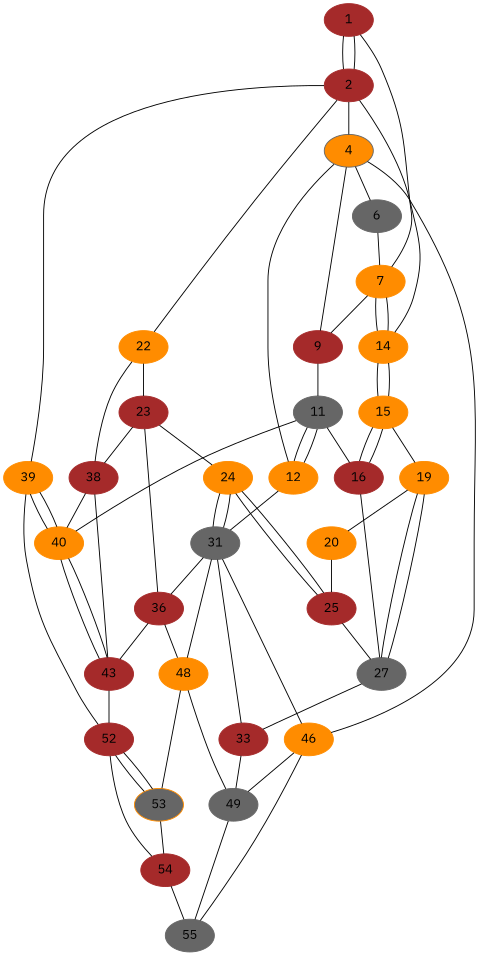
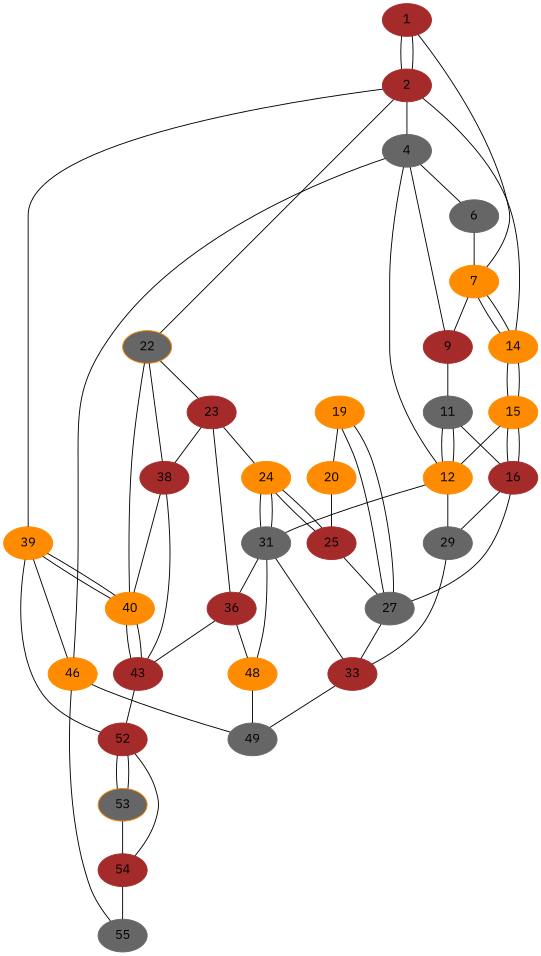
node "4": fillcolor darkorange -> gray40
node "22": fillcolor darkorange -> gray40
edge "15" -- "19": now "15" -- "12"
edge "11" -- "40": now "22" -- "40"
node "29": added
edge "31" -- "46": now "39" -- "46"
edge "48" -- "53": removed
edge "49" -- "55": removed
